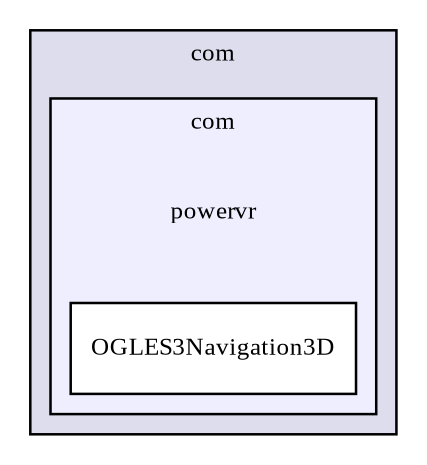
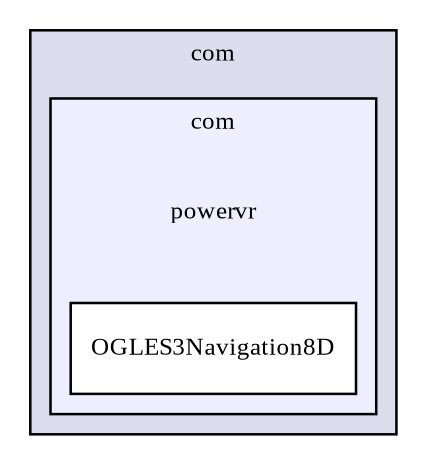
node "OGLES3Navigation3D": label "OGLES3Navigation3D" -> "OGLES3Navigation8D"
